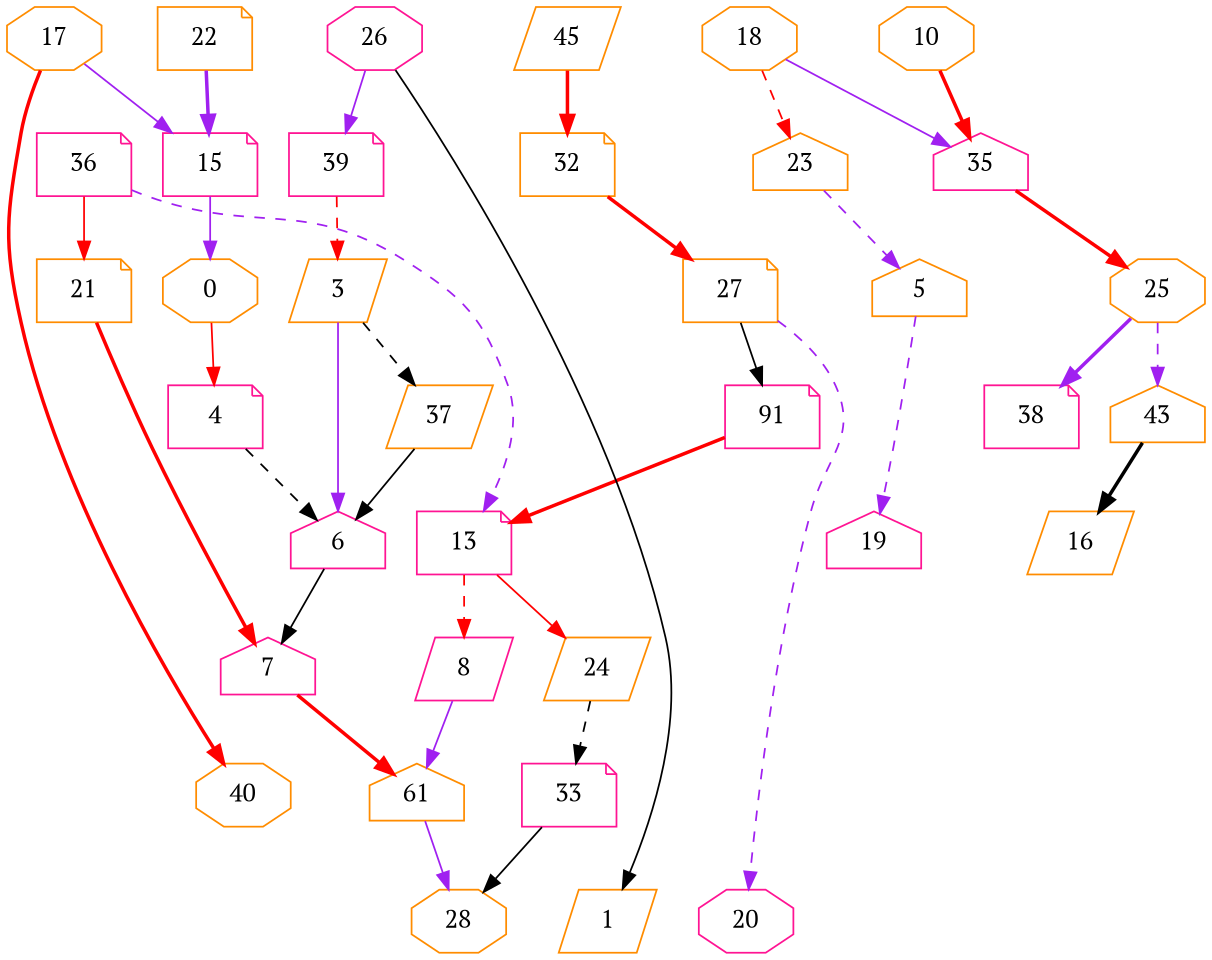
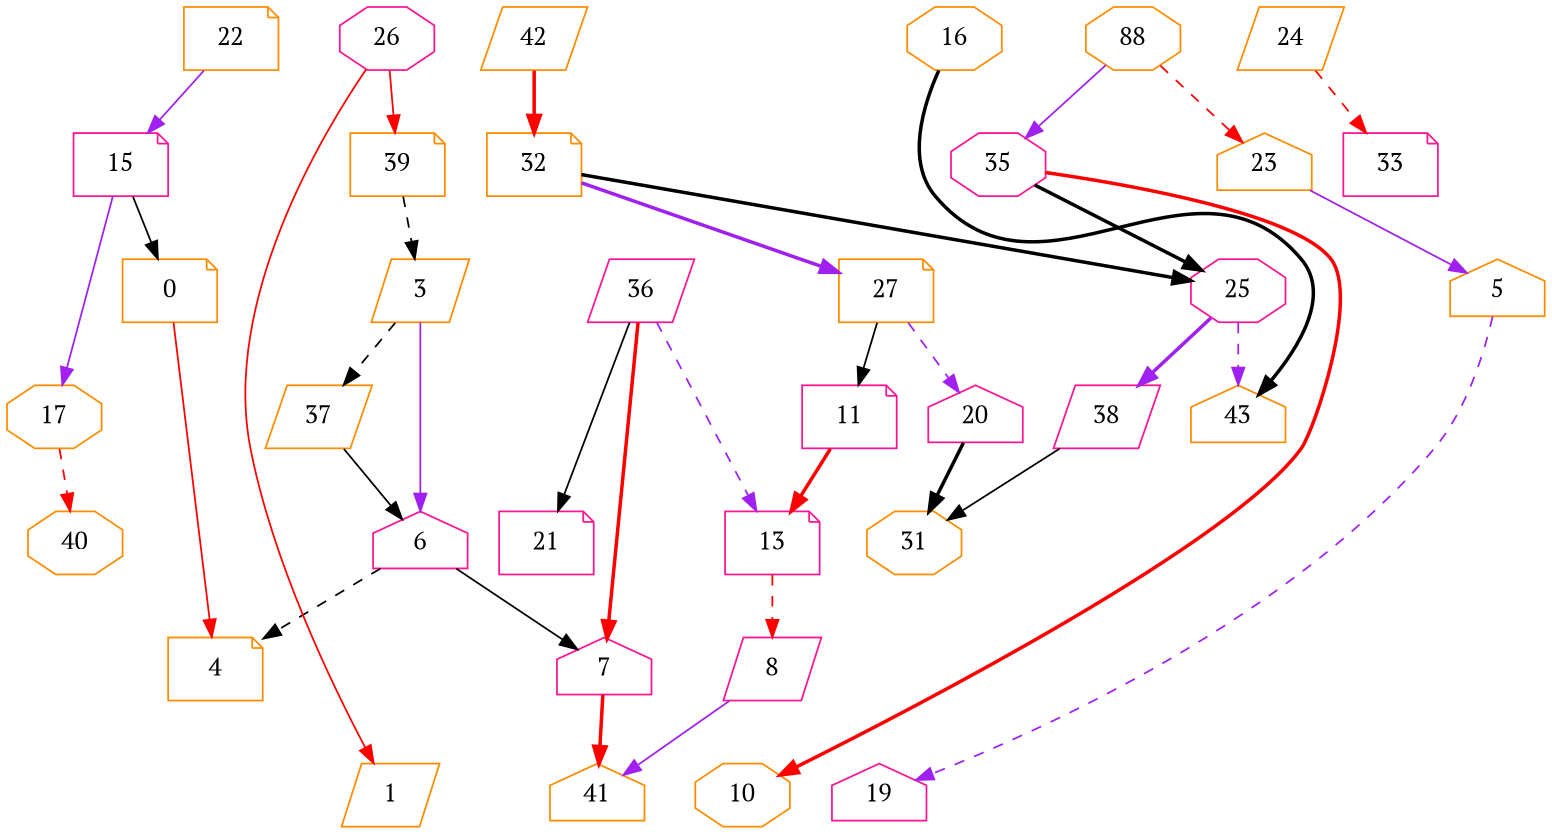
node "45": label "45" -> "42"
node "18": label "18" -> "88"
edge "17" -> "15": reversed
edge "22" -> "15": style bold -> solid
edge "26" -> "39": color purple -> red
edge "10" -> "35": reversed
node "36": shape note -> parallelogram
node "39": color deeppink -> darkorange
node "35": shape house -> octagon
edge "39" -> "3": color red -> black
edge "36" -> "21": color red -> black
edge "32" -> "27": color red -> purple
edge "23" -> "5": style dashed -> solid
edge "15" -> "0": color purple -> black
edge "35" -> "25": color red -> black
edge "32" -> "25": added
node "21": color darkorange -> deeppink
node "0": shape octagon -> note
node "25": color darkorange -> deeppink
node "4": color deeppink -> darkorange
node "91": label "91" -> "11"
node "38": shape note -> parallelogram
edge "17" -> "40": style bold -> dashed
edge "26" -> "1": color black -> red
edge "43" -> "16": reversed
edge "21" -> "7": now "36" -> "7"
edge "4" -> "6": reversed
node "31": added
node "16": shape parallelogram -> octagon
edge "13" -> "24": removed
edge "24" -> "33": color black -> red
node "61": label "61" -> "41"
node "28": removed
node "20": shape octagon -> house
